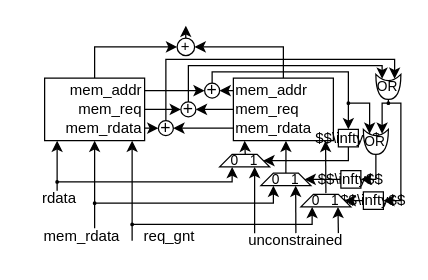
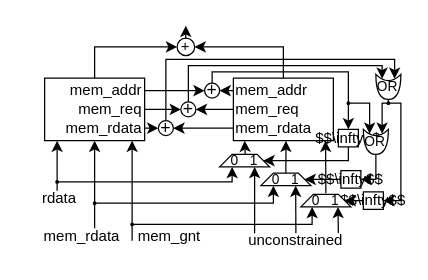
node "req_gnt": label "req_gnt" -> "mem_gnt"
